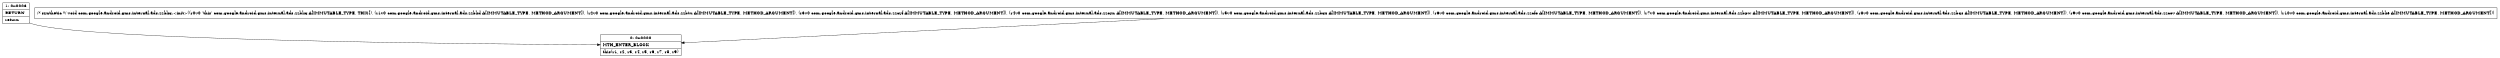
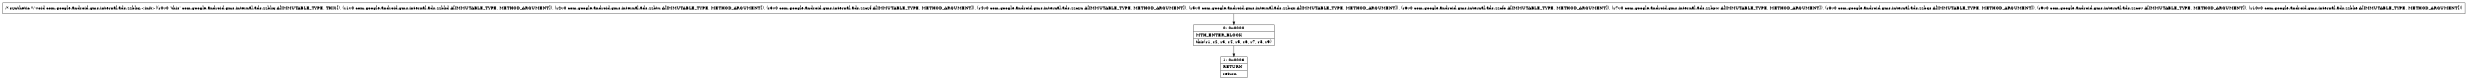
edge "1: 0x0003" -> "0: 0x0000": reversed
